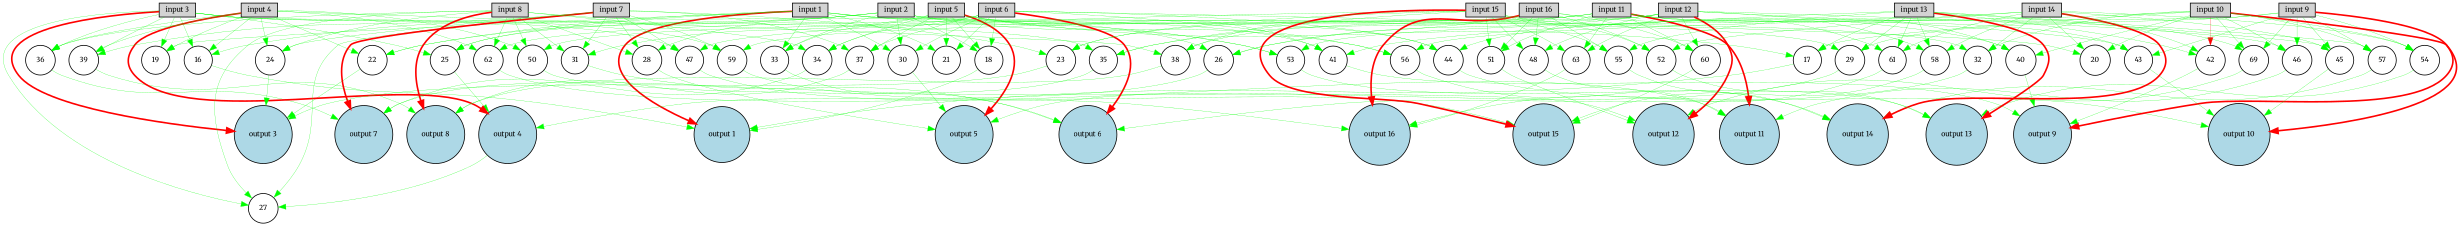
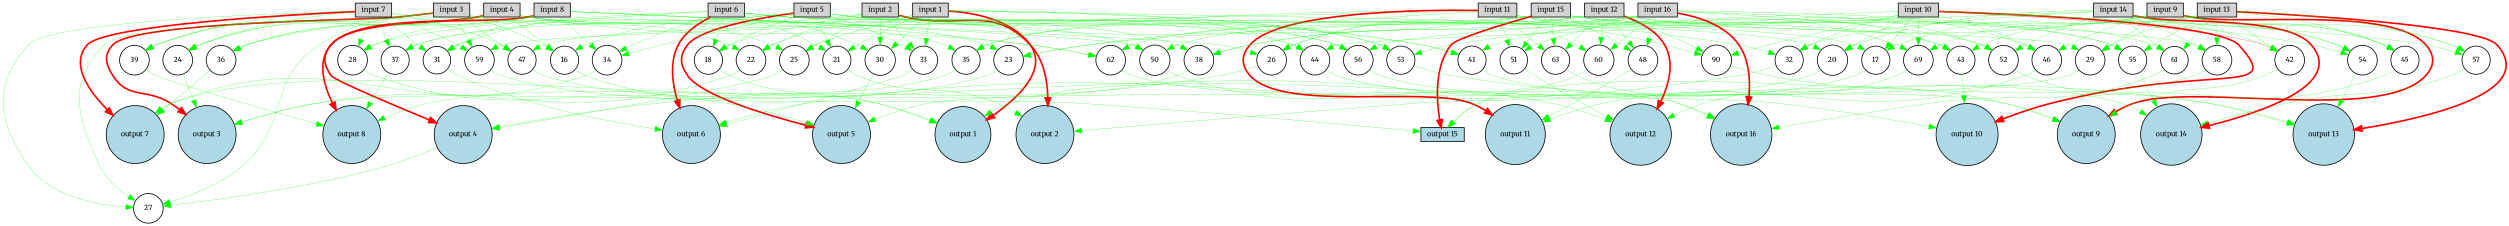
node "19": removed
node "40": label "40" -> "90"
node "output 2": added
node "output 15": shape circle -> box
